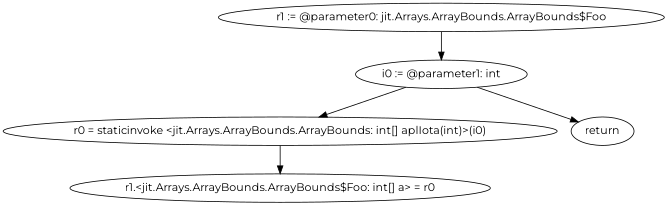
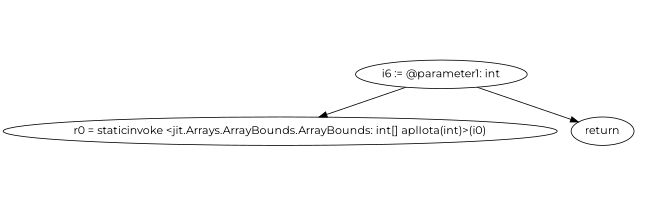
node "r1 := @parameter0: jit.Arrays.ArrayBounds.ArrayBounds$Foo": removed
node "i0 := @parameter1: int": label "i0 := @parameter1: int" -> "i6 := @parameter1: int"
node "r1.<jit.Arrays.ArrayBounds.ArrayBounds$Foo: int[] a> = r0": removed
